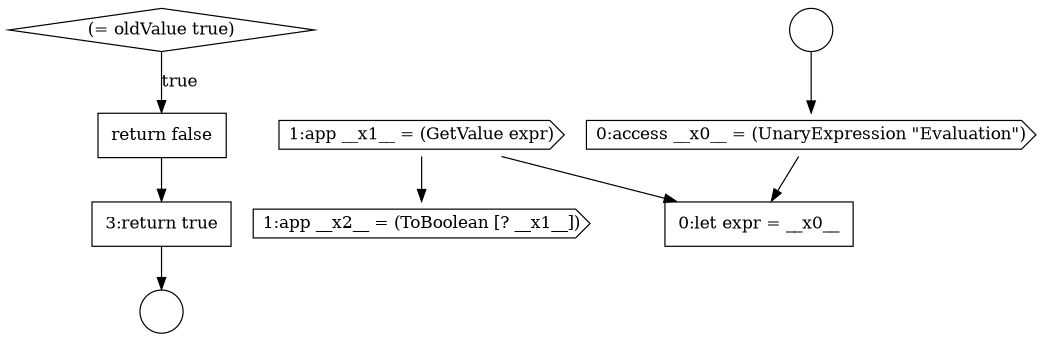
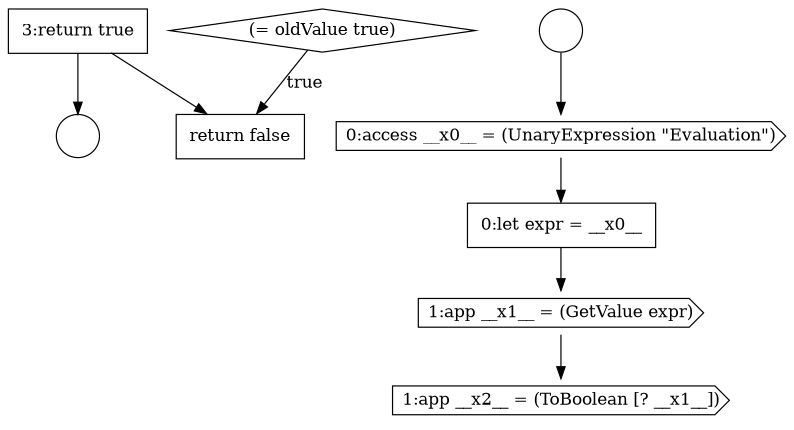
edge "return false" -> "3:return true": reversed
edge "1:app __x1__ = (GetValue expr)" -> "0:let expr = __x0__": reversed
